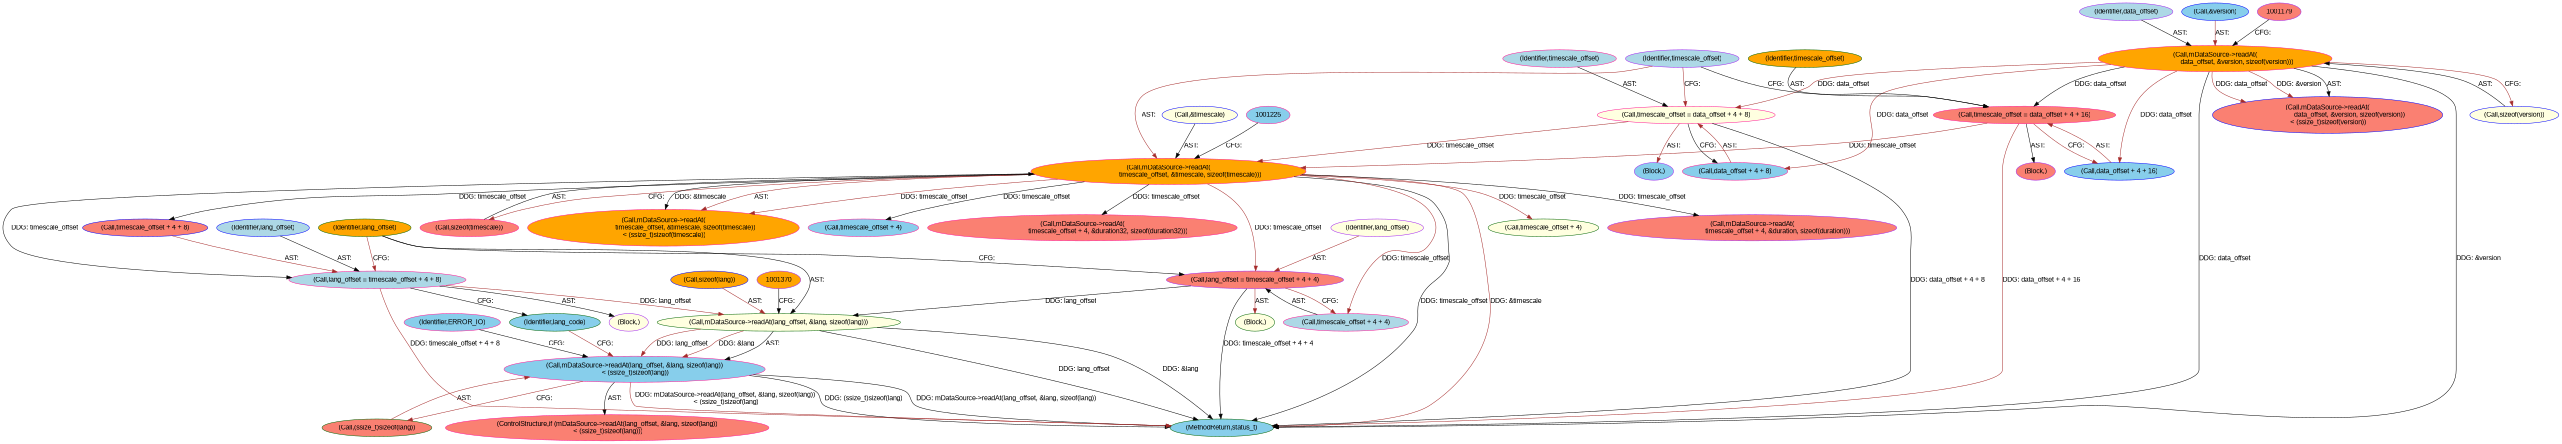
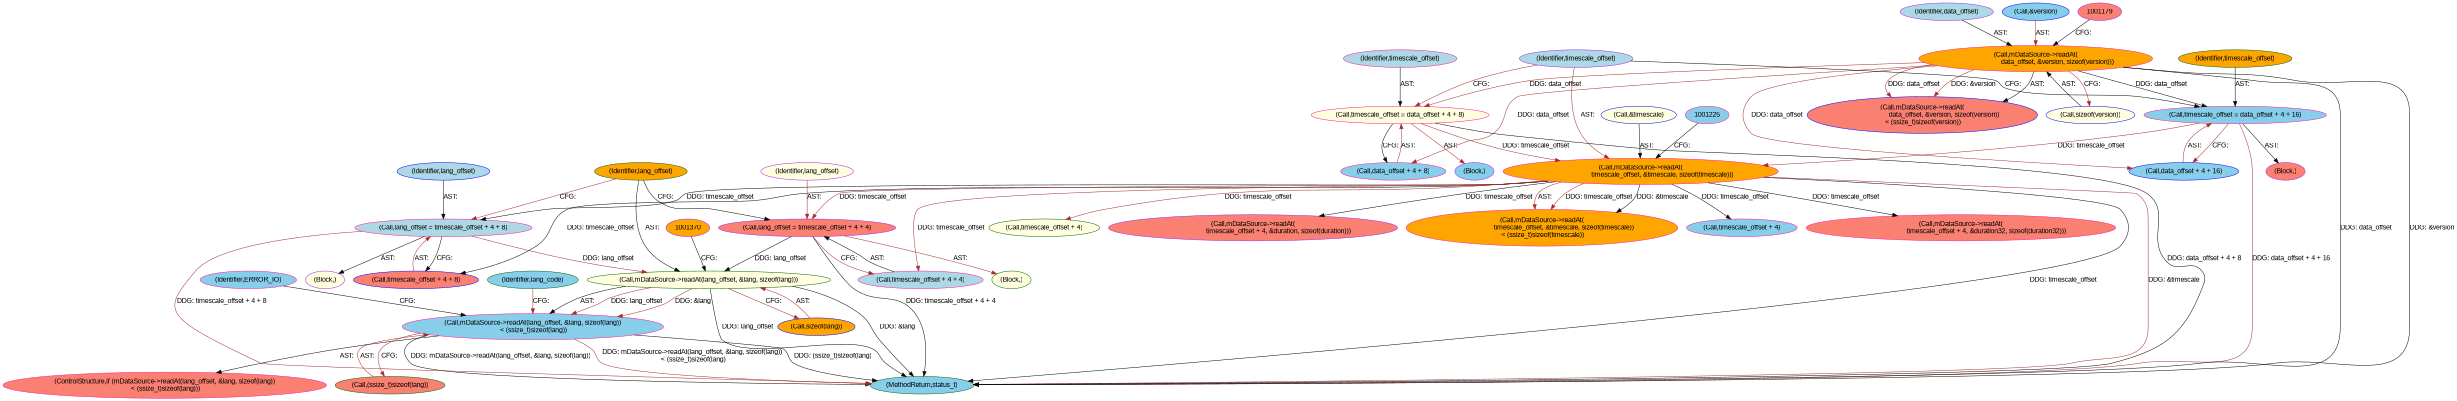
node "(Call,timescale_offset = data_offset + 4 + 16)": fillcolor salmon -> skyblue
node "(Call,sizeof(timescale))": removed
edge "(Call,lang_offset = timescale_offset + 4 + 8)" -> "(Identifier,lang_code)": now "(Call,lang_offset = timescale_offset + 4 + 8)" -> "(Call,timescale_offset + 4 + 8)"
edge "(Call,mDataSource->readAt(lang_offset, &lang, sizeof(lang)))" -> "(Call,sizeof(lang))": added, label "CFG:"
